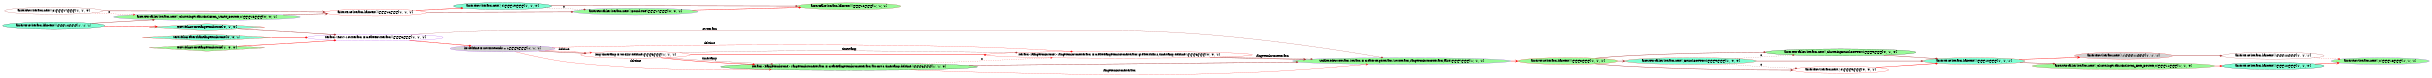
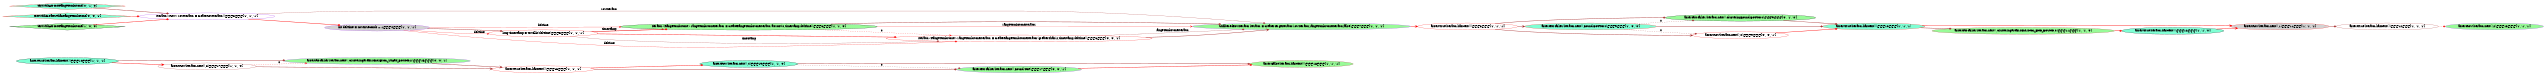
edge "assertTrue(iterator.hasNext())@@@14@@@['1', '1', '1']" -> "testWithAtMostRangeTombstone['0', '1', '0']": now "assertTrue(iterator.hasNext())@@@14@@@['1', '1', '1']" -> "assertRow(iterator.next(),3)@@@17@@@['1', '1', '0']"
node "testWithAtMostRangeTombstone['1', '0', '0']": color brown -> black
node "assertTrue(iterator.hasNext())@@@8@@@['1', '1', '1']": fillcolor palegreen -> white
edge "assertTrue(iterator.hasNext())@@@12@@@['1', '1', '0']" -> "assertRow(iterator.next(),2)@@@13@@@['1', '1', '1']": now "assertTrue(iterator.hasNext())@@@12@@@['1', '1', '0']" -> "assertRow(iterator.next(),1)@@@11@@@['1', '1', '1']"
